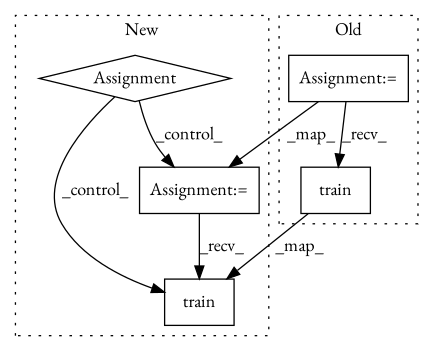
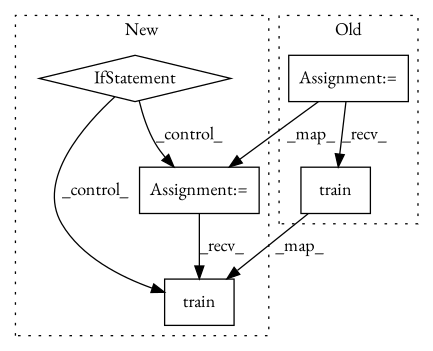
node "Assignment": label "Assignment" -> "IfStatement"
